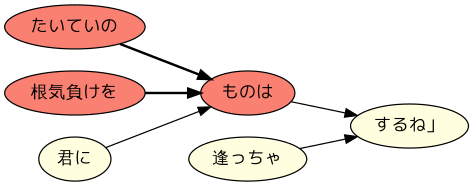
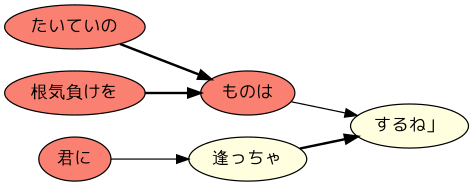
edge "君に" -> "ものは": now "君に" -> "逢っちゃ"
edge "逢っちゃ" -> "するね」": style solid -> bold
node "君に": fillcolor lightyellow -> salmon
